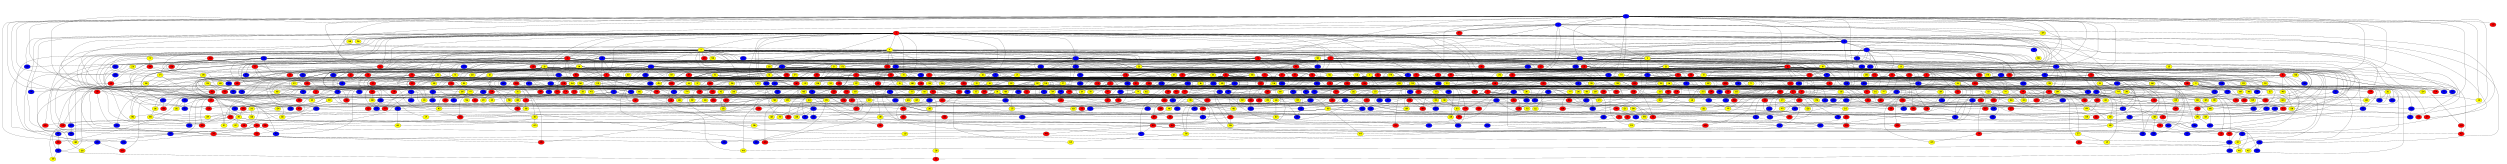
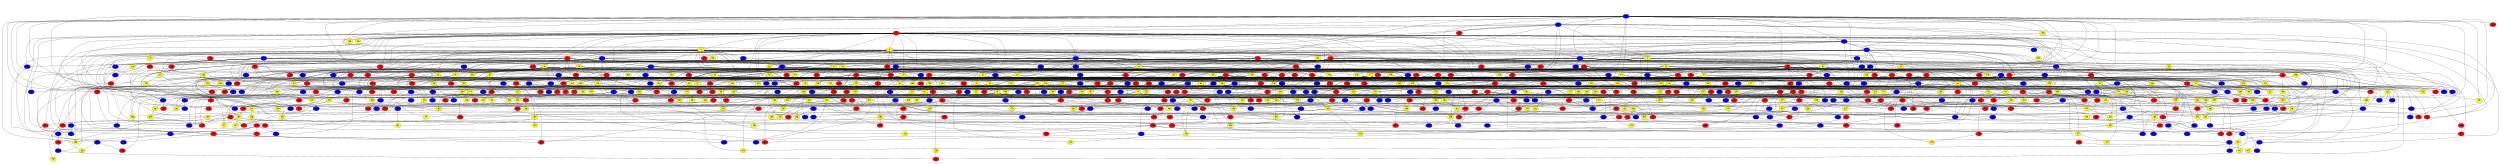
node "334": added
